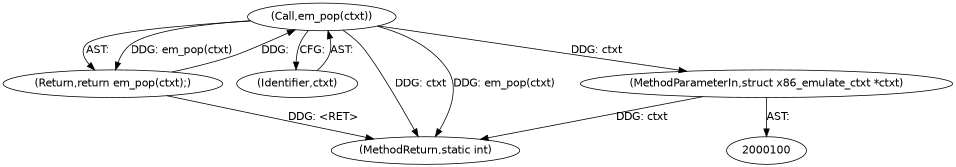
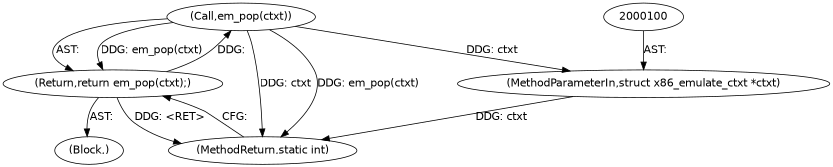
node "(Identifier,ctxt)": removed
edge "(MethodParameterIn,struct x86_emulate_ctxt *ctxt)" -> "2000100": reversed
edge "(MethodReturn,static int)" -> "(Return,return em_pop(ctxt);)": added, label "CFG:"
node "(Block,)": added
